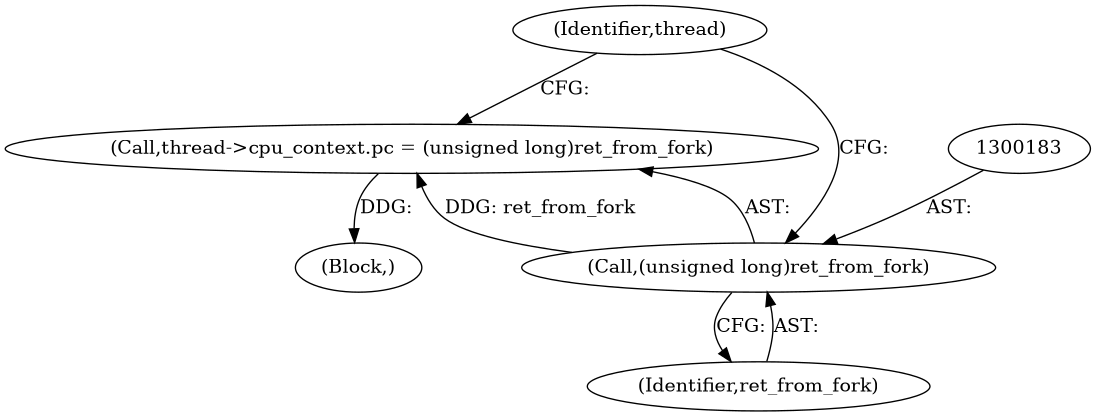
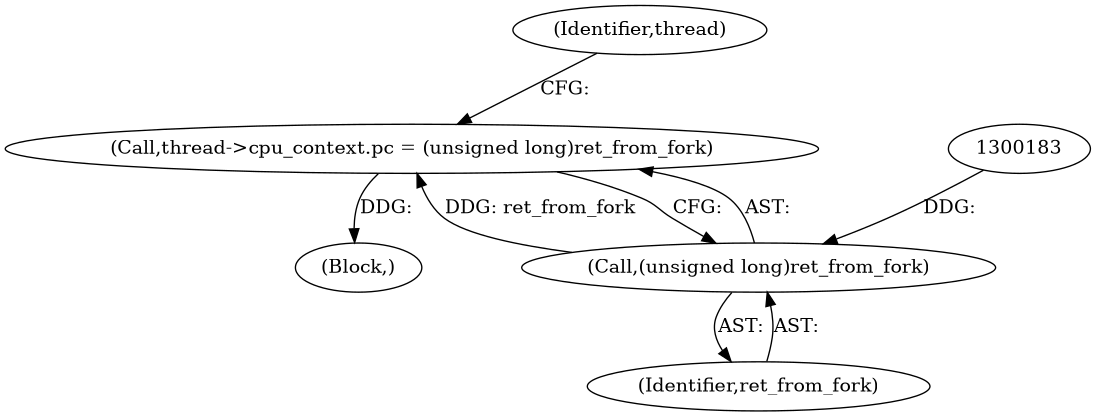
edge "(Identifier,thread)" -> "(Call,(unsigned long)ret_from_fork)": now "(Call,thread->cpu_context.pc = (unsigned long)ret_from_fork)" -> "(Call,(unsigned long)ret_from_fork)"
edge "1300183" -> "(Call,(unsigned long)ret_from_fork)": label "AST: " -> "DDG: "
edge "(Call,(unsigned long)ret_from_fork)" -> "(Identifier,ret_from_fork)": label "CFG: " -> "AST: "
